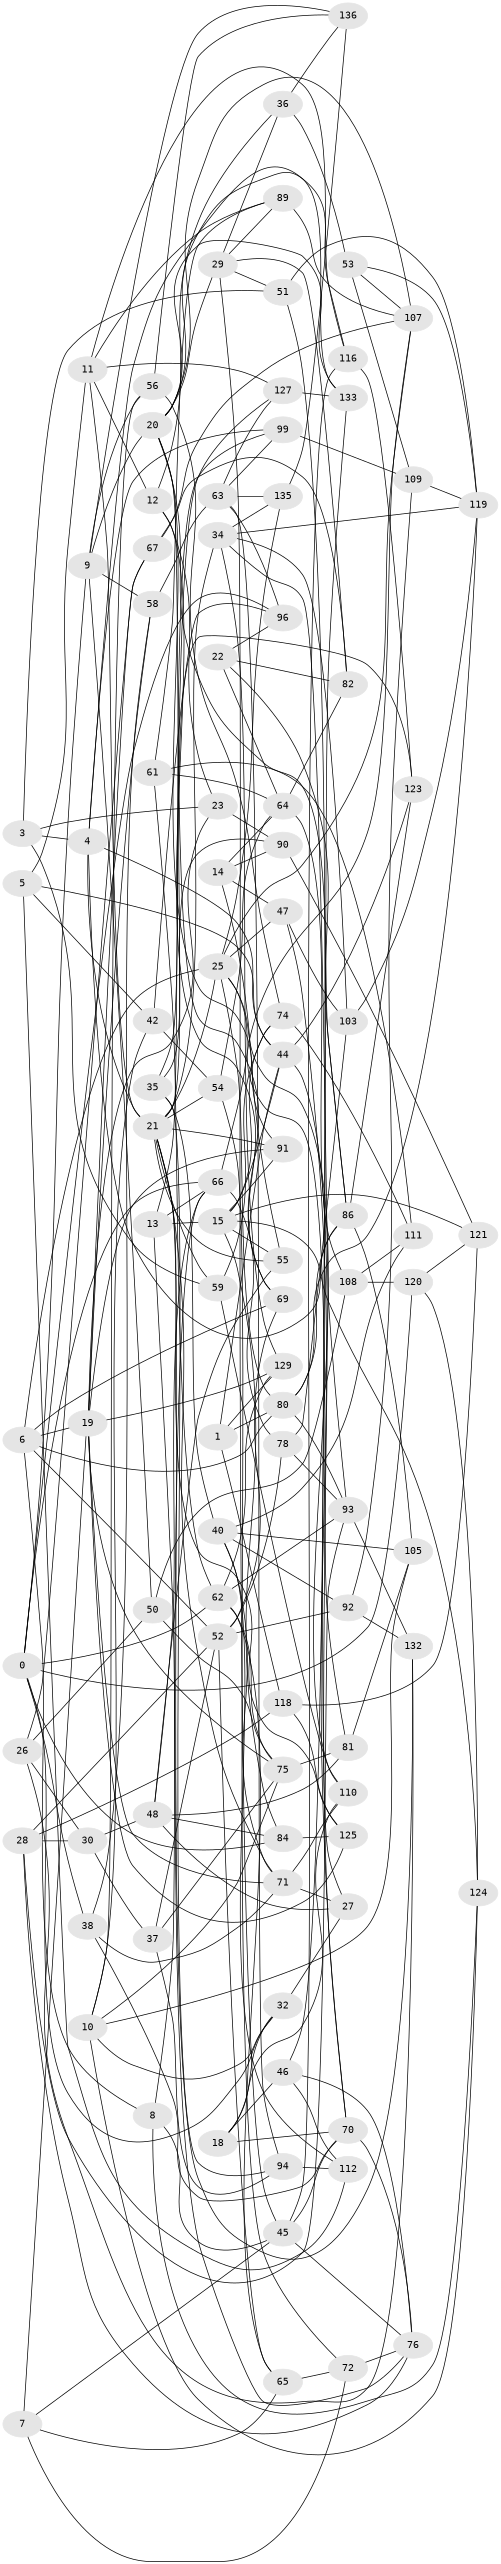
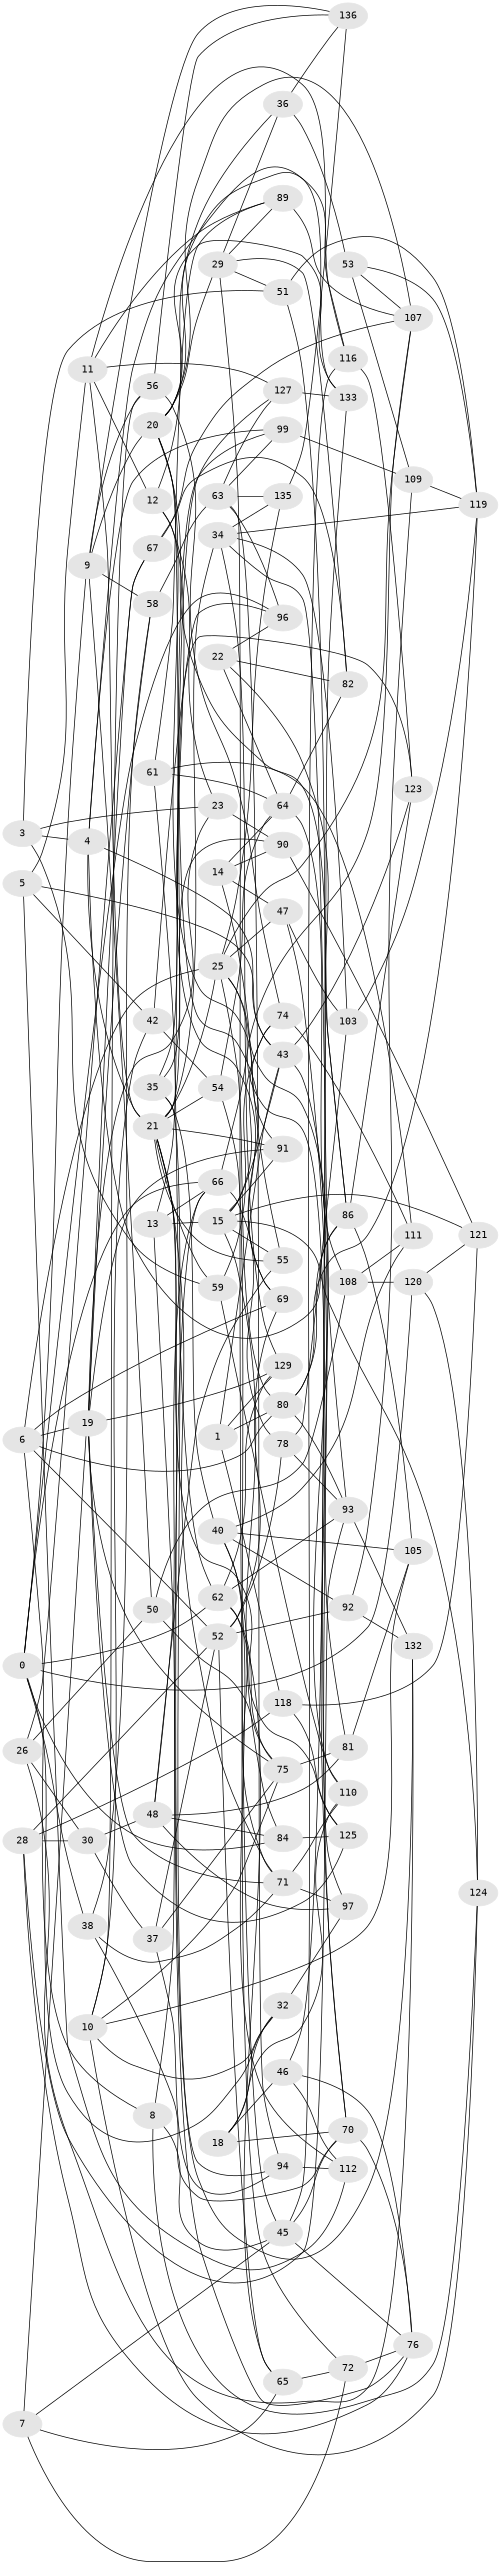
node "44": label "44" -> "43"
node "27": label "27" -> "97"
